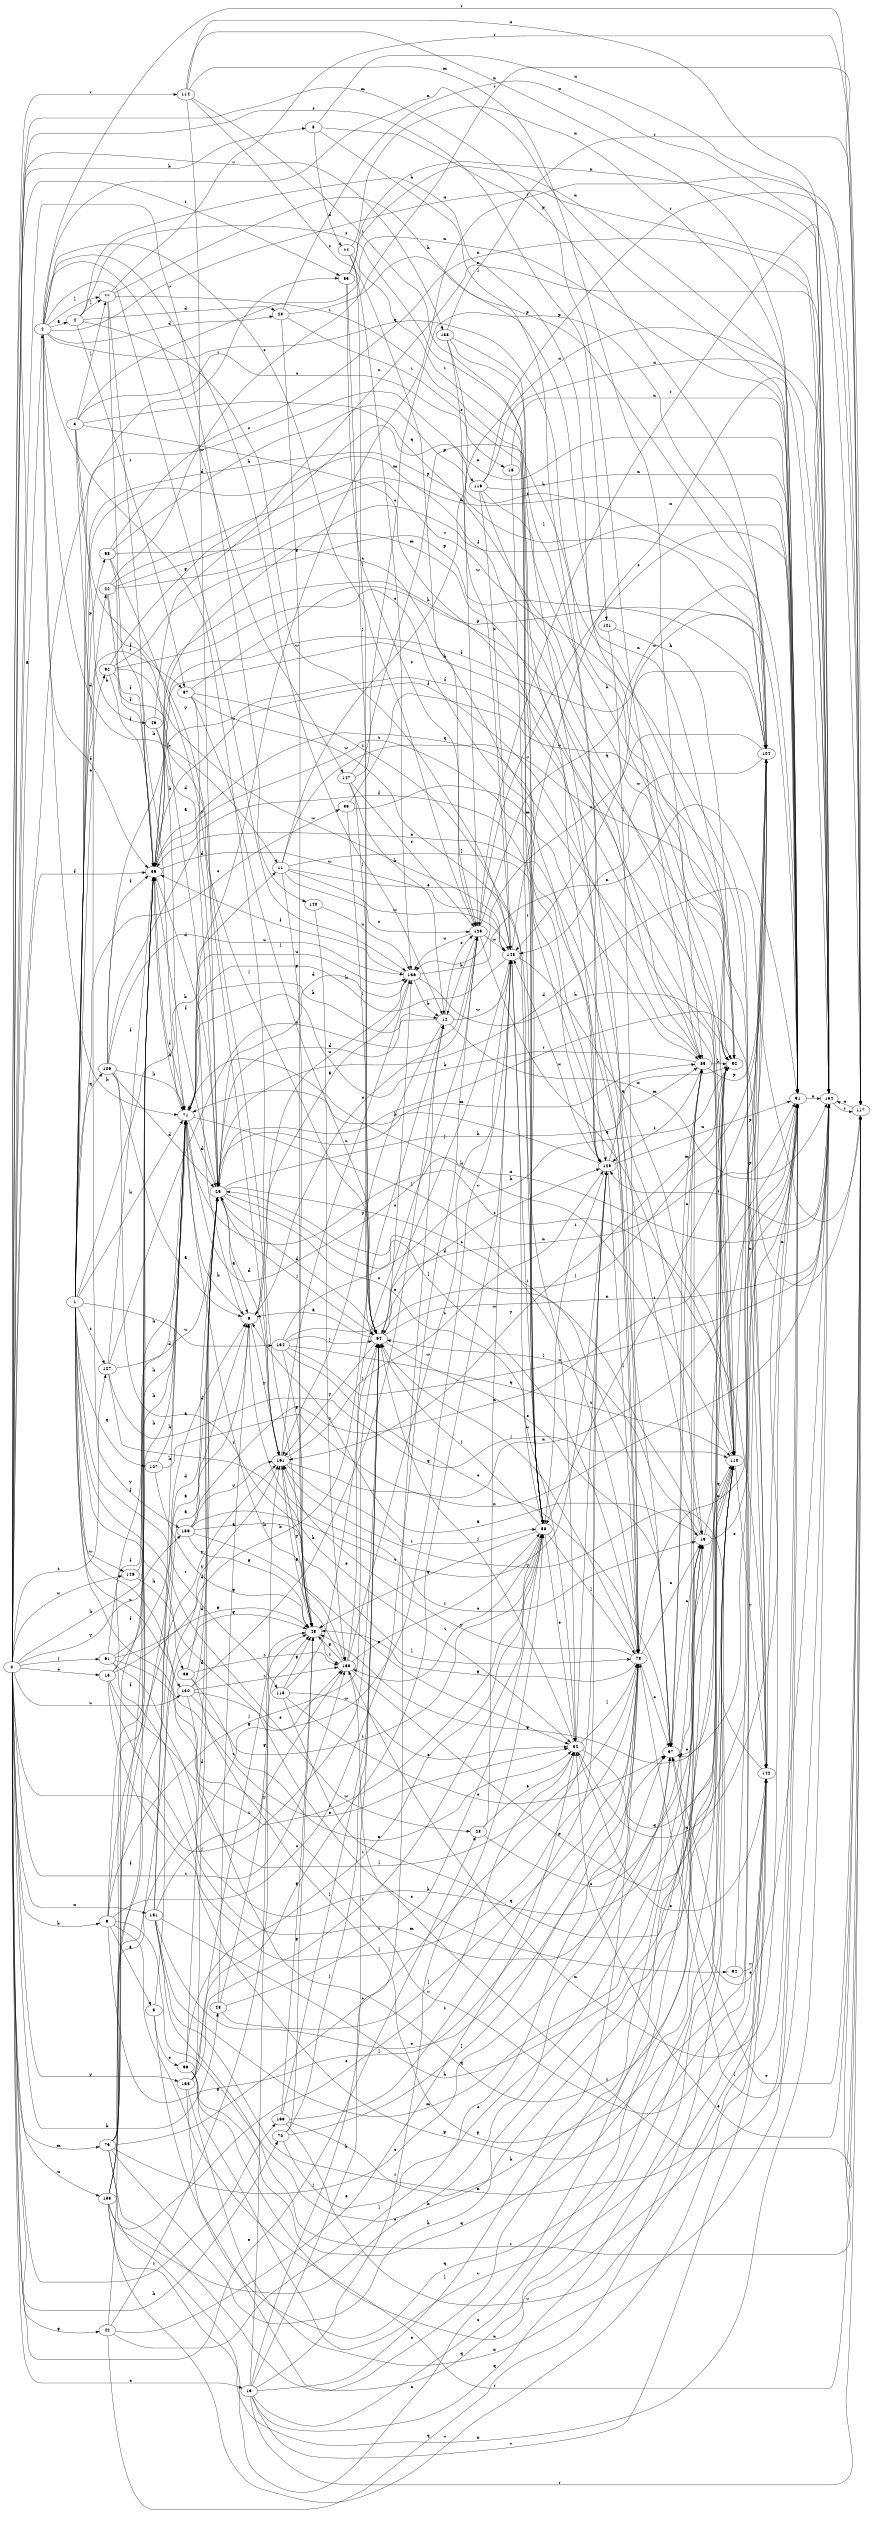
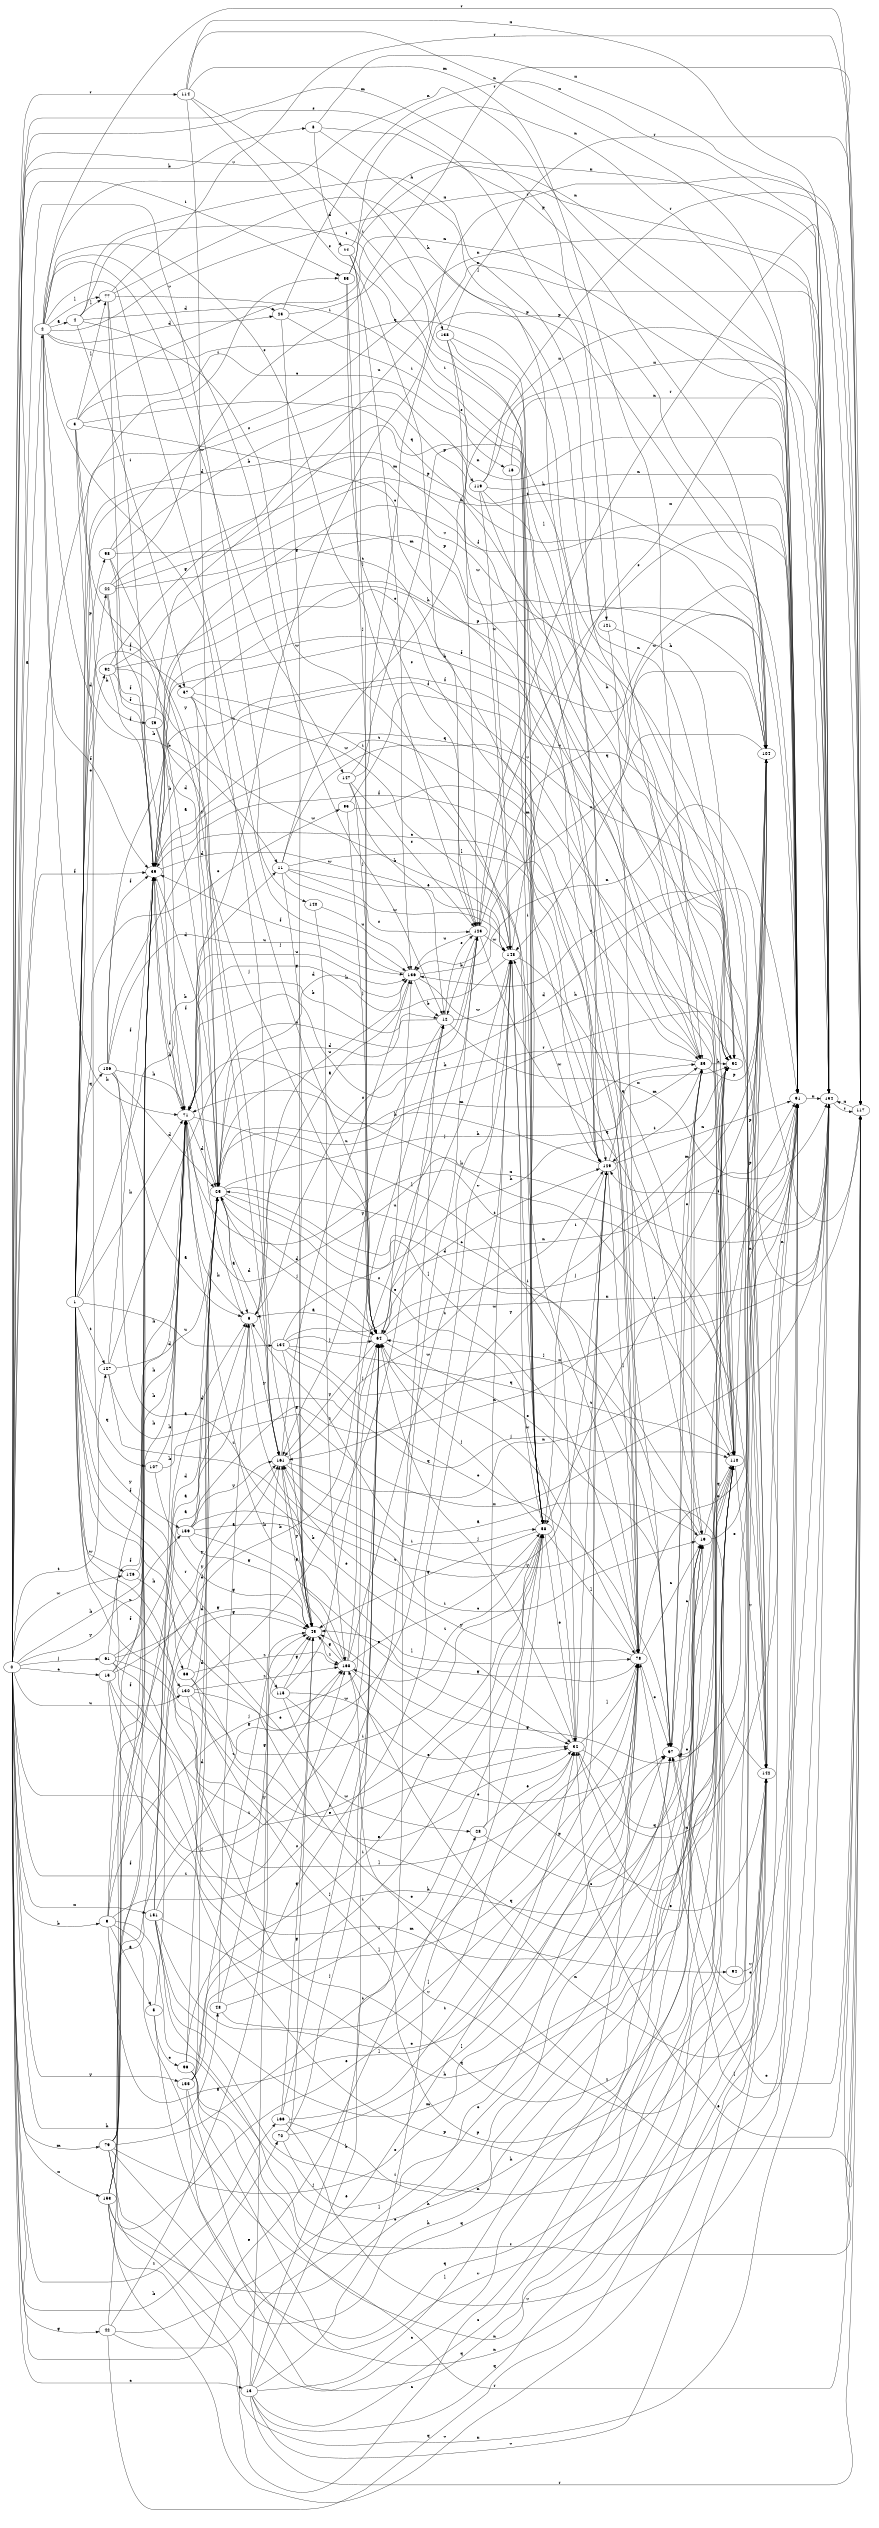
edge "104" -> "148": removed, label "w"
edge "142" -> "136": added, label "u"
edge "106" -> "168": label "i" -> "z"
